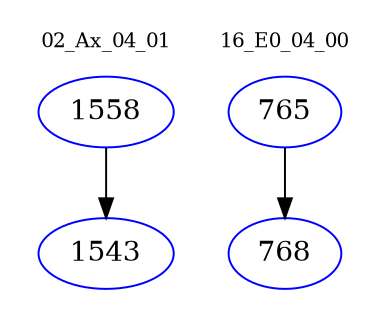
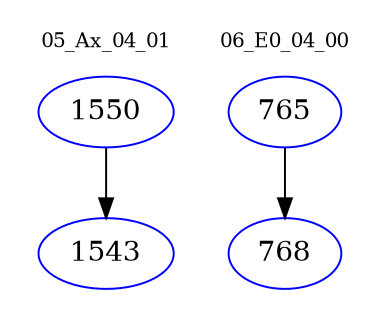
cluster "02_Ax_04_01": label "02_Ax_04_01" -> "05_Ax_04_01"
cluster "16_E0_04_00": label "16_E0_04_00" -> "06_E0_04_00"
node "1558": label "1558" -> "1550"
